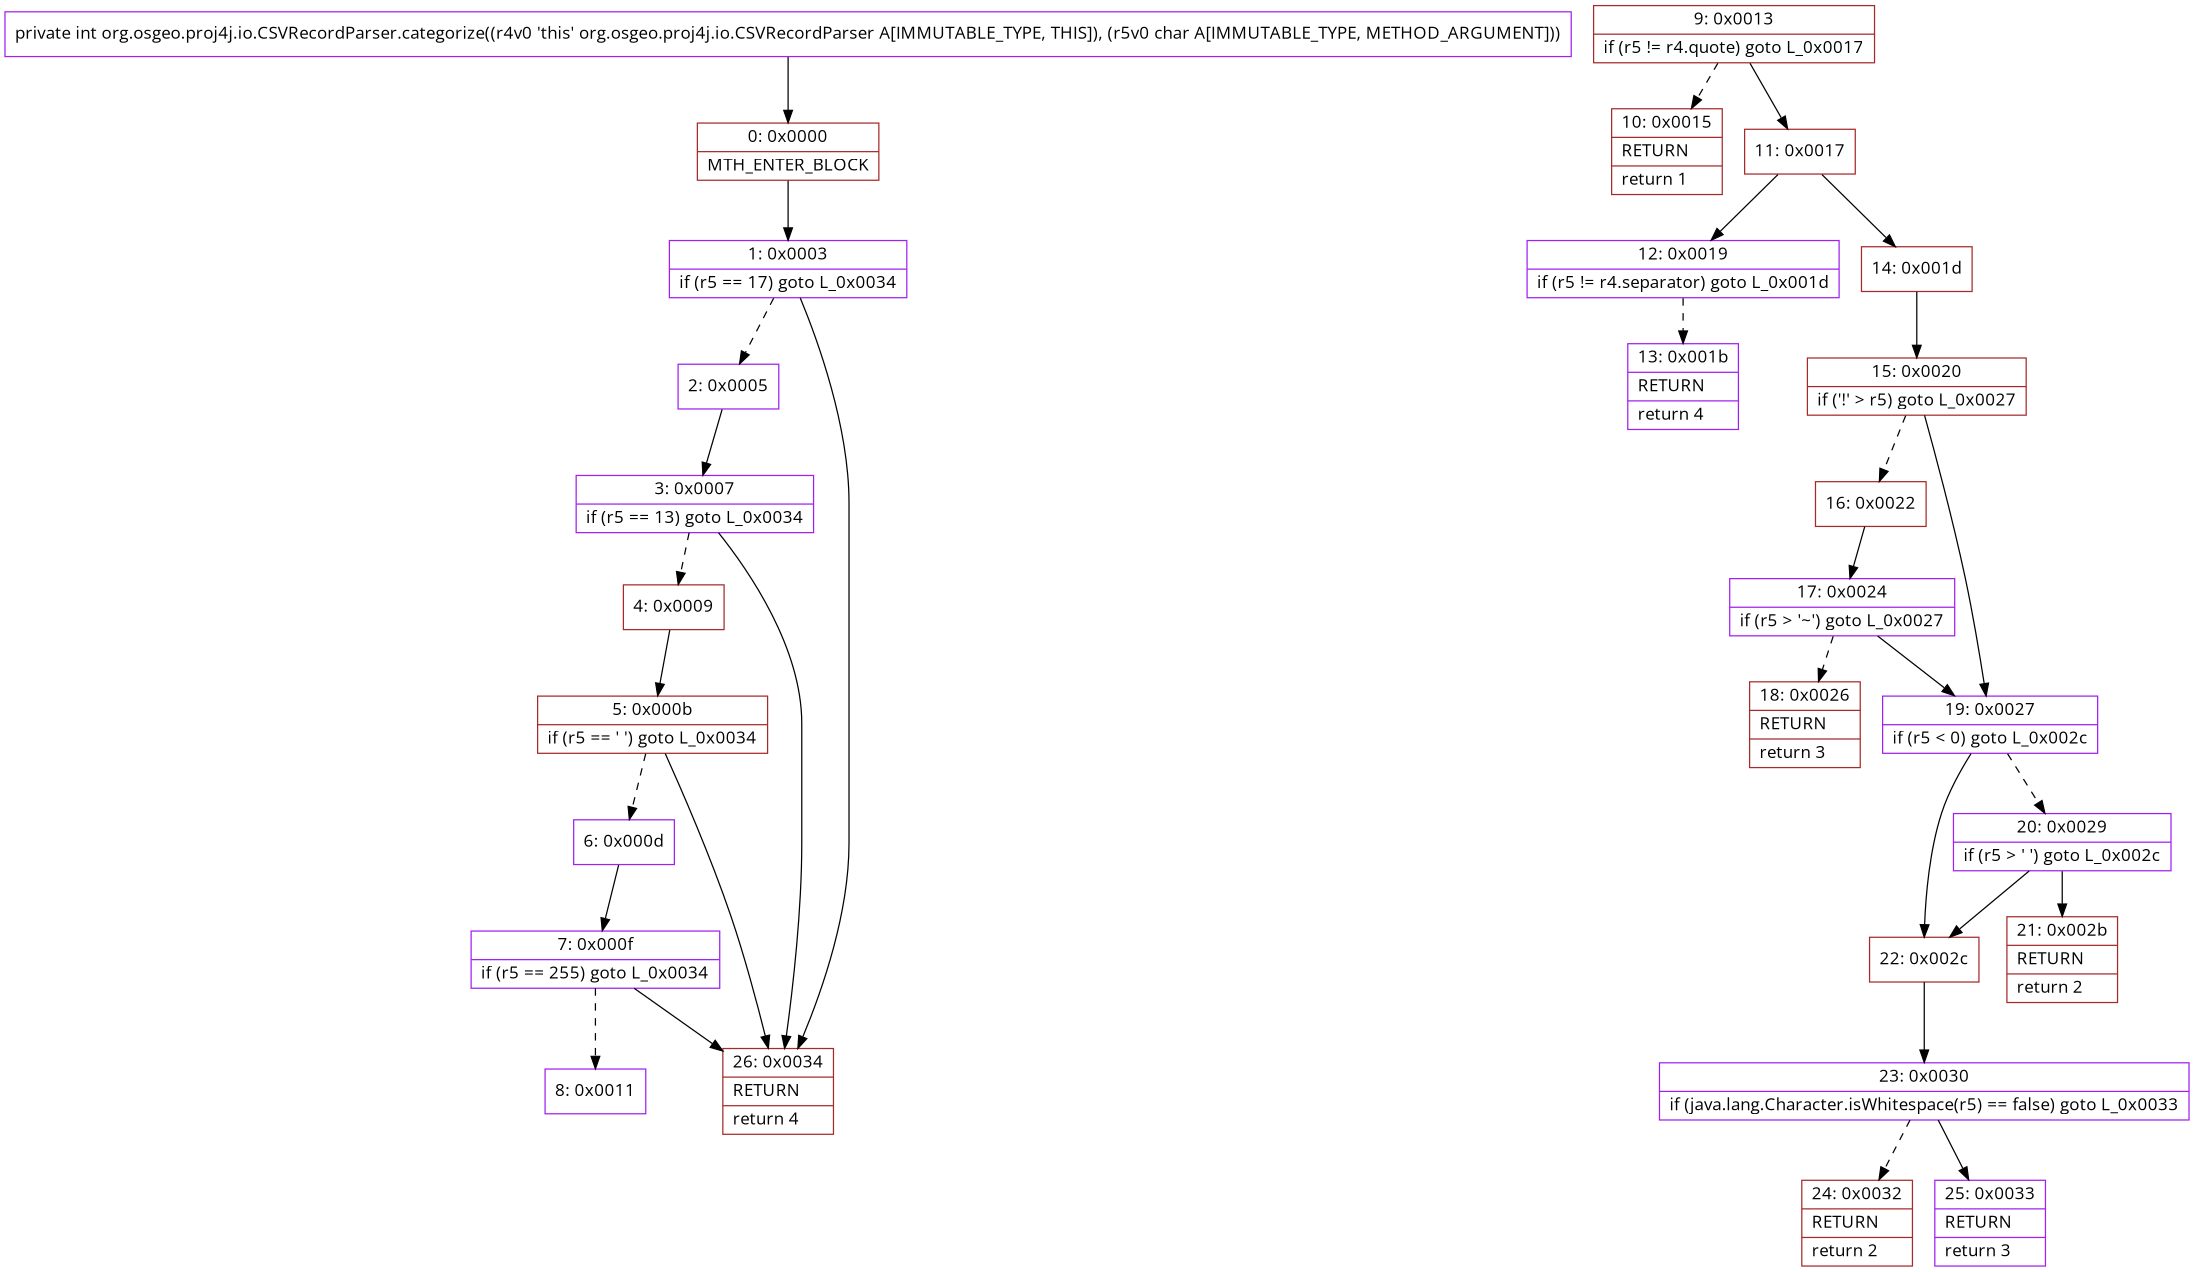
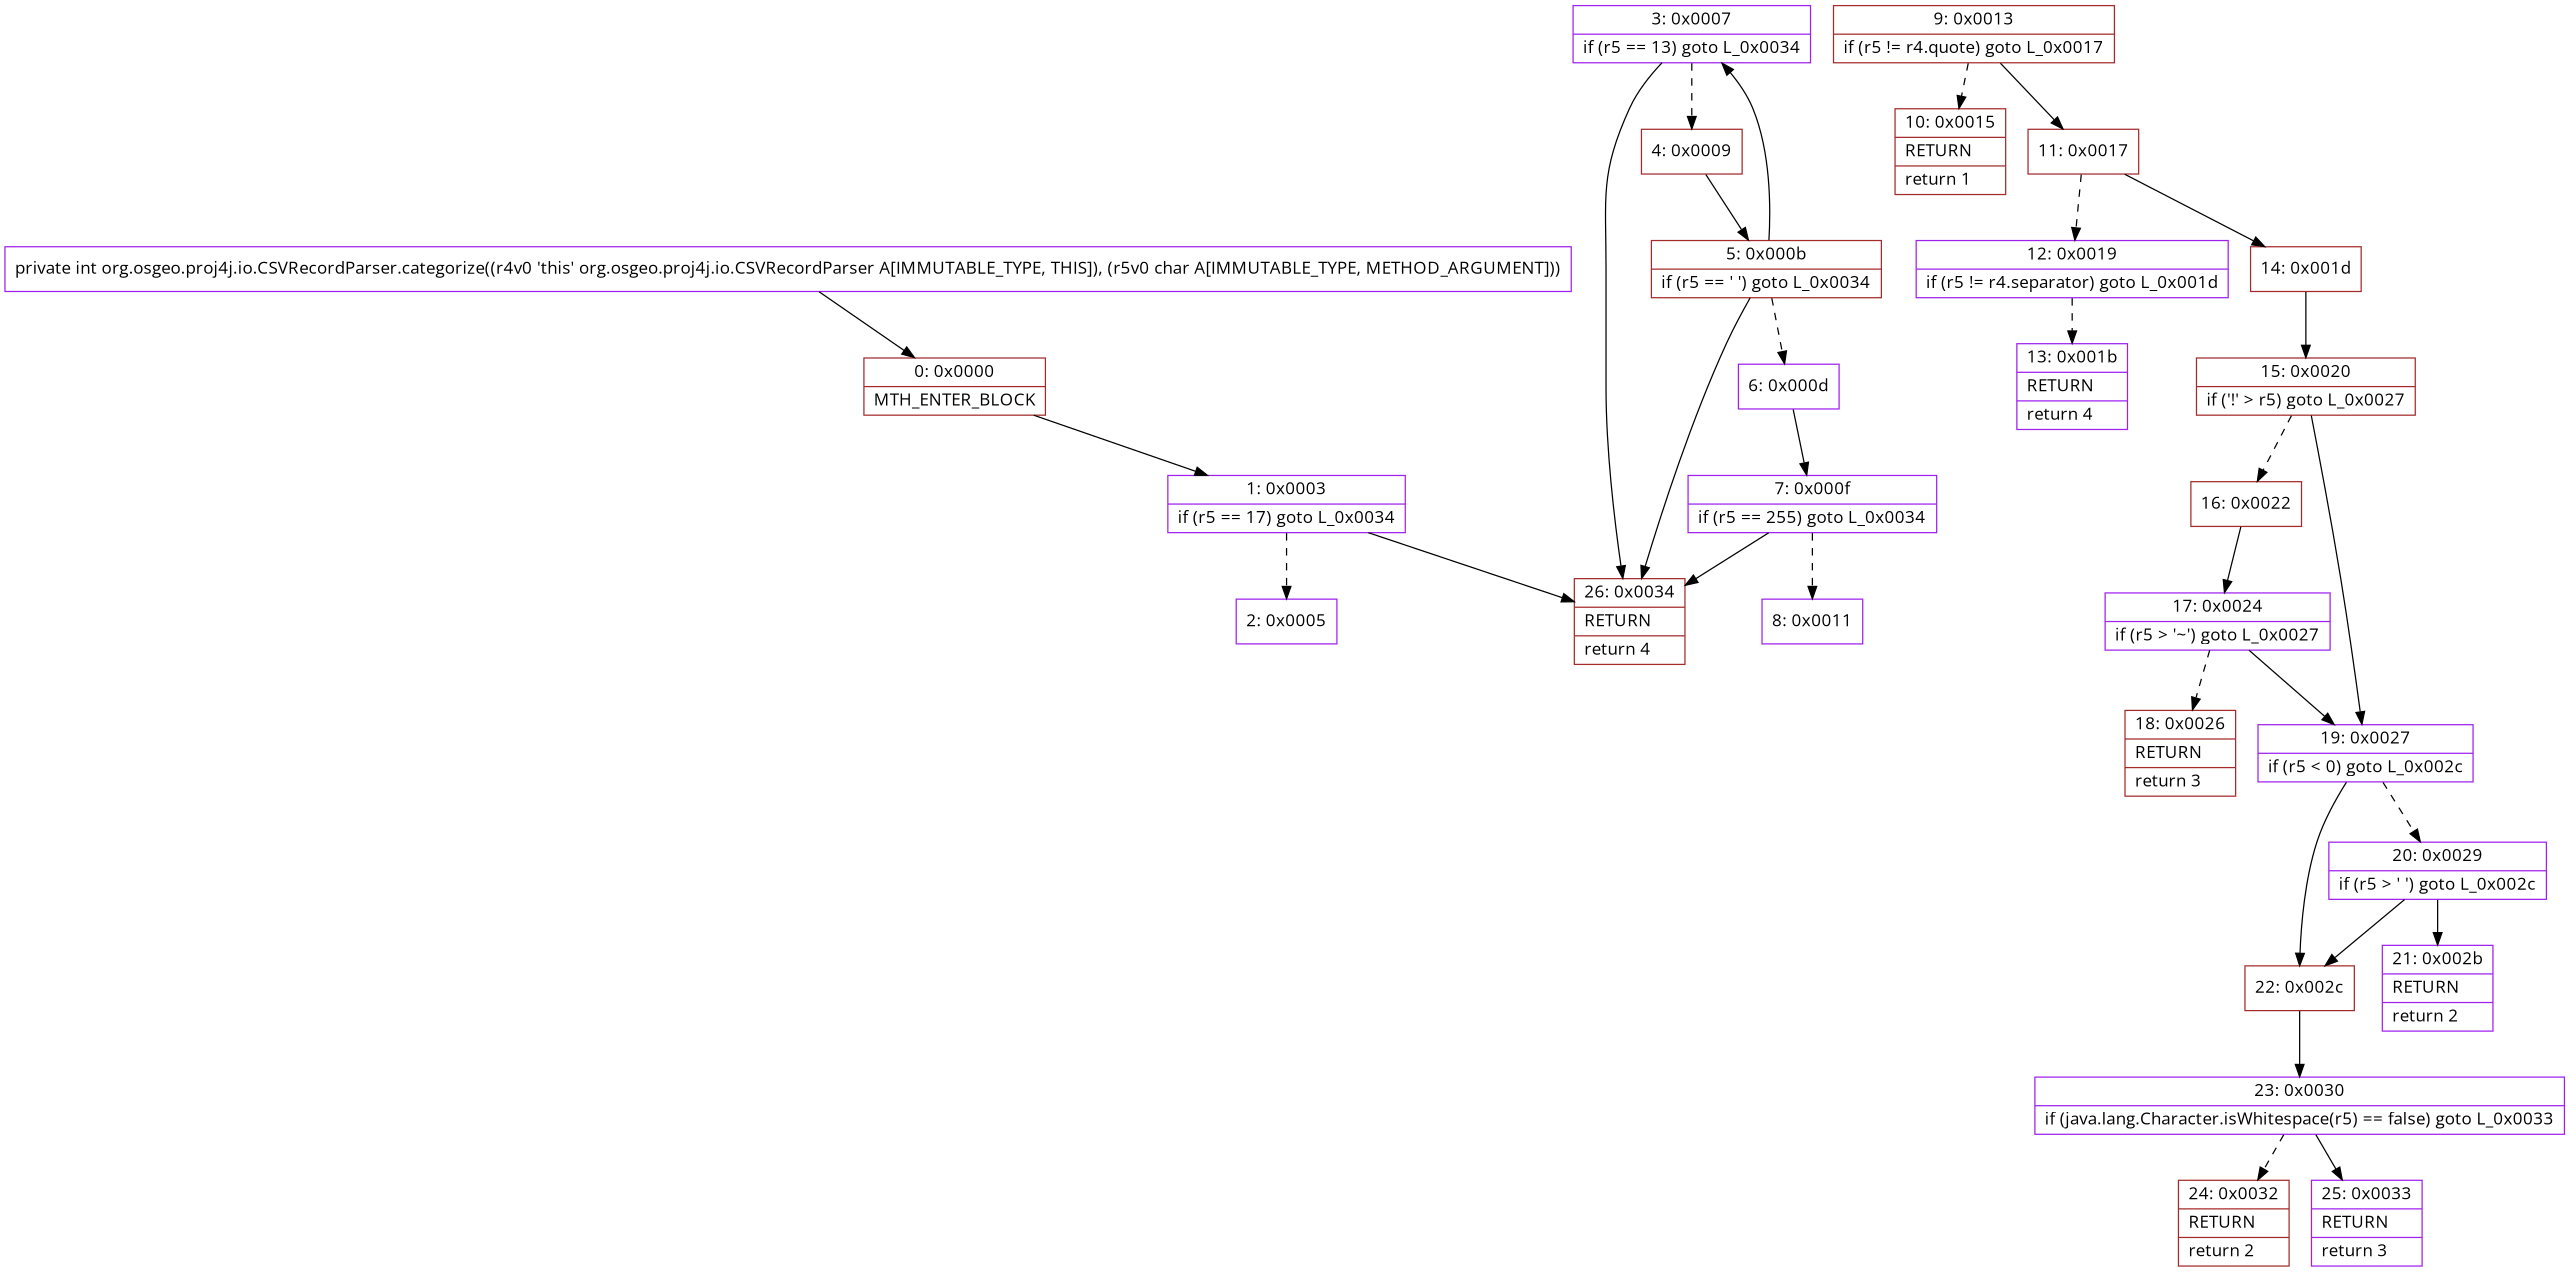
edge "11: 0x0017" -> "12: 0x0019": style solid -> dashed
edge "2: 0x0005" -> "3: 0x0007": now "5: 0x000b" -> "3: 0x0007"
node "21: 0x002b": color brown -> purple
